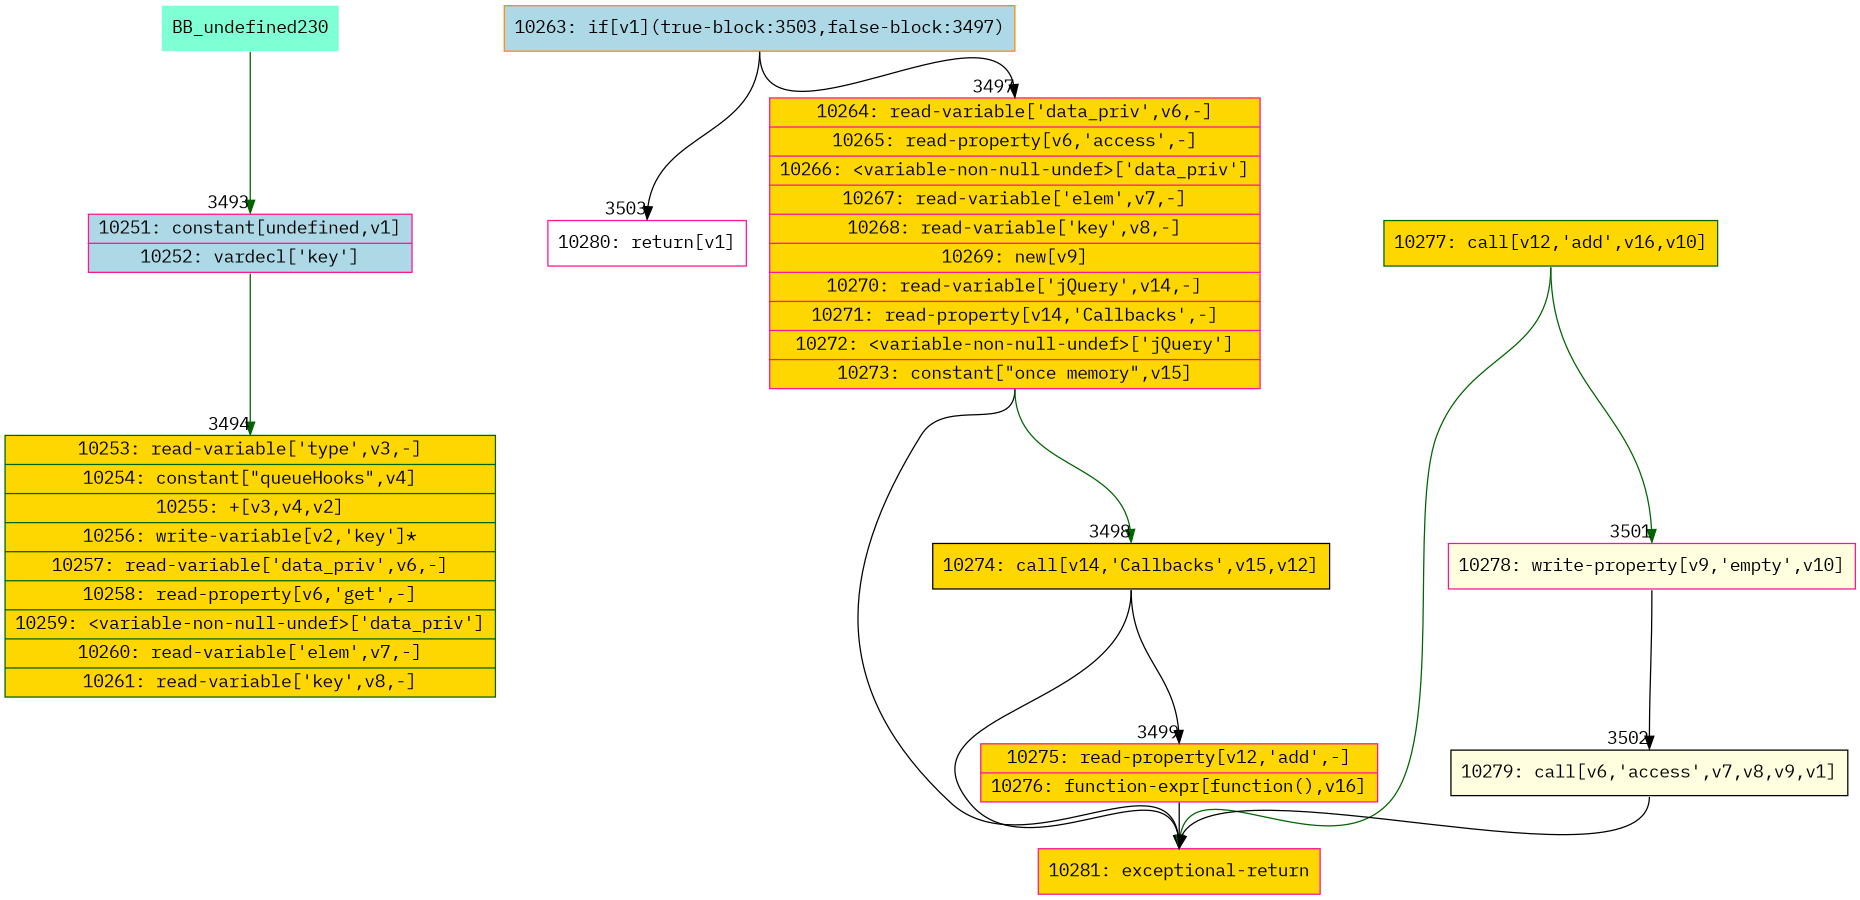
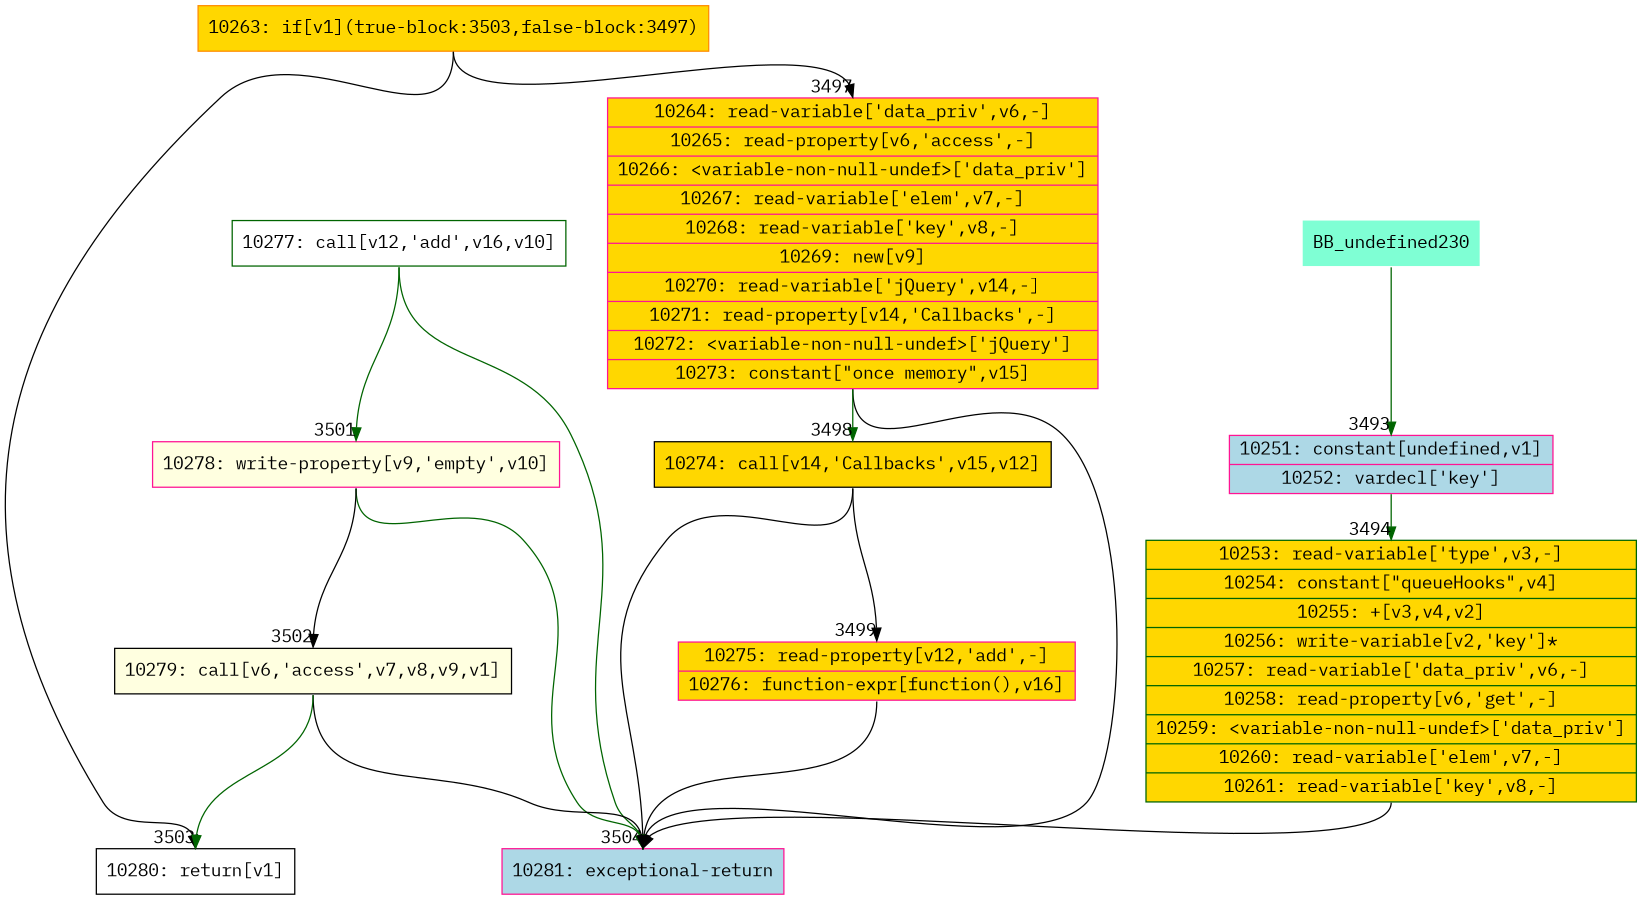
node "10263: if[v1](true-block:3503,false-block:3497)": fillcolor lightblue -> gold
node "10280: return[v1]": color deeppink -> black
node "10277: call[v12,'add',v16,v10]": fillcolor gold -> white
edge "10278: write-property[v9,'empty',v10]" -> "10281: exceptional-return": added
edge "10279: call[v6,'access',v7,v8,v9,v1]" -> "10280: return[v1]": added
edge "10253: read-variable['type',v3,-]" -> "10281: exceptional-return": added
node "10281: exceptional-return": fillcolor gold -> lightblue
